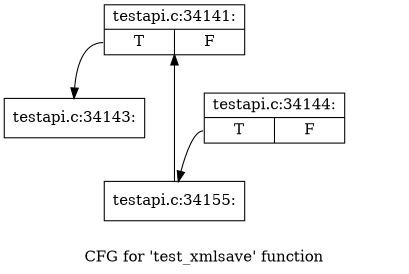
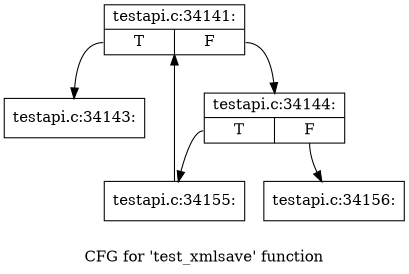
edge "testapi.c:34141:" -> "testapi.c:34144:": added
node "testapi.c:34156:": added
